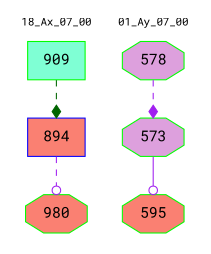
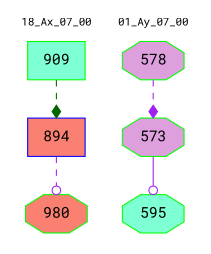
node "595": fillcolor salmon -> aquamarine
